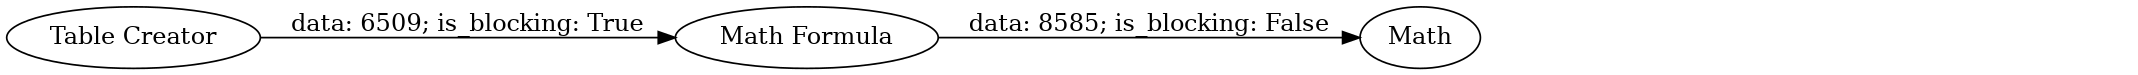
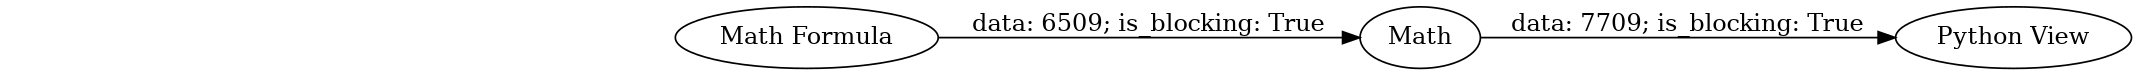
edge "Math Formula" -> "Math": label "data: 8585; is_blocking: False" -> "data: 6509; is_blocking: True"
node "Table Creator": removed
node "Python View": added
